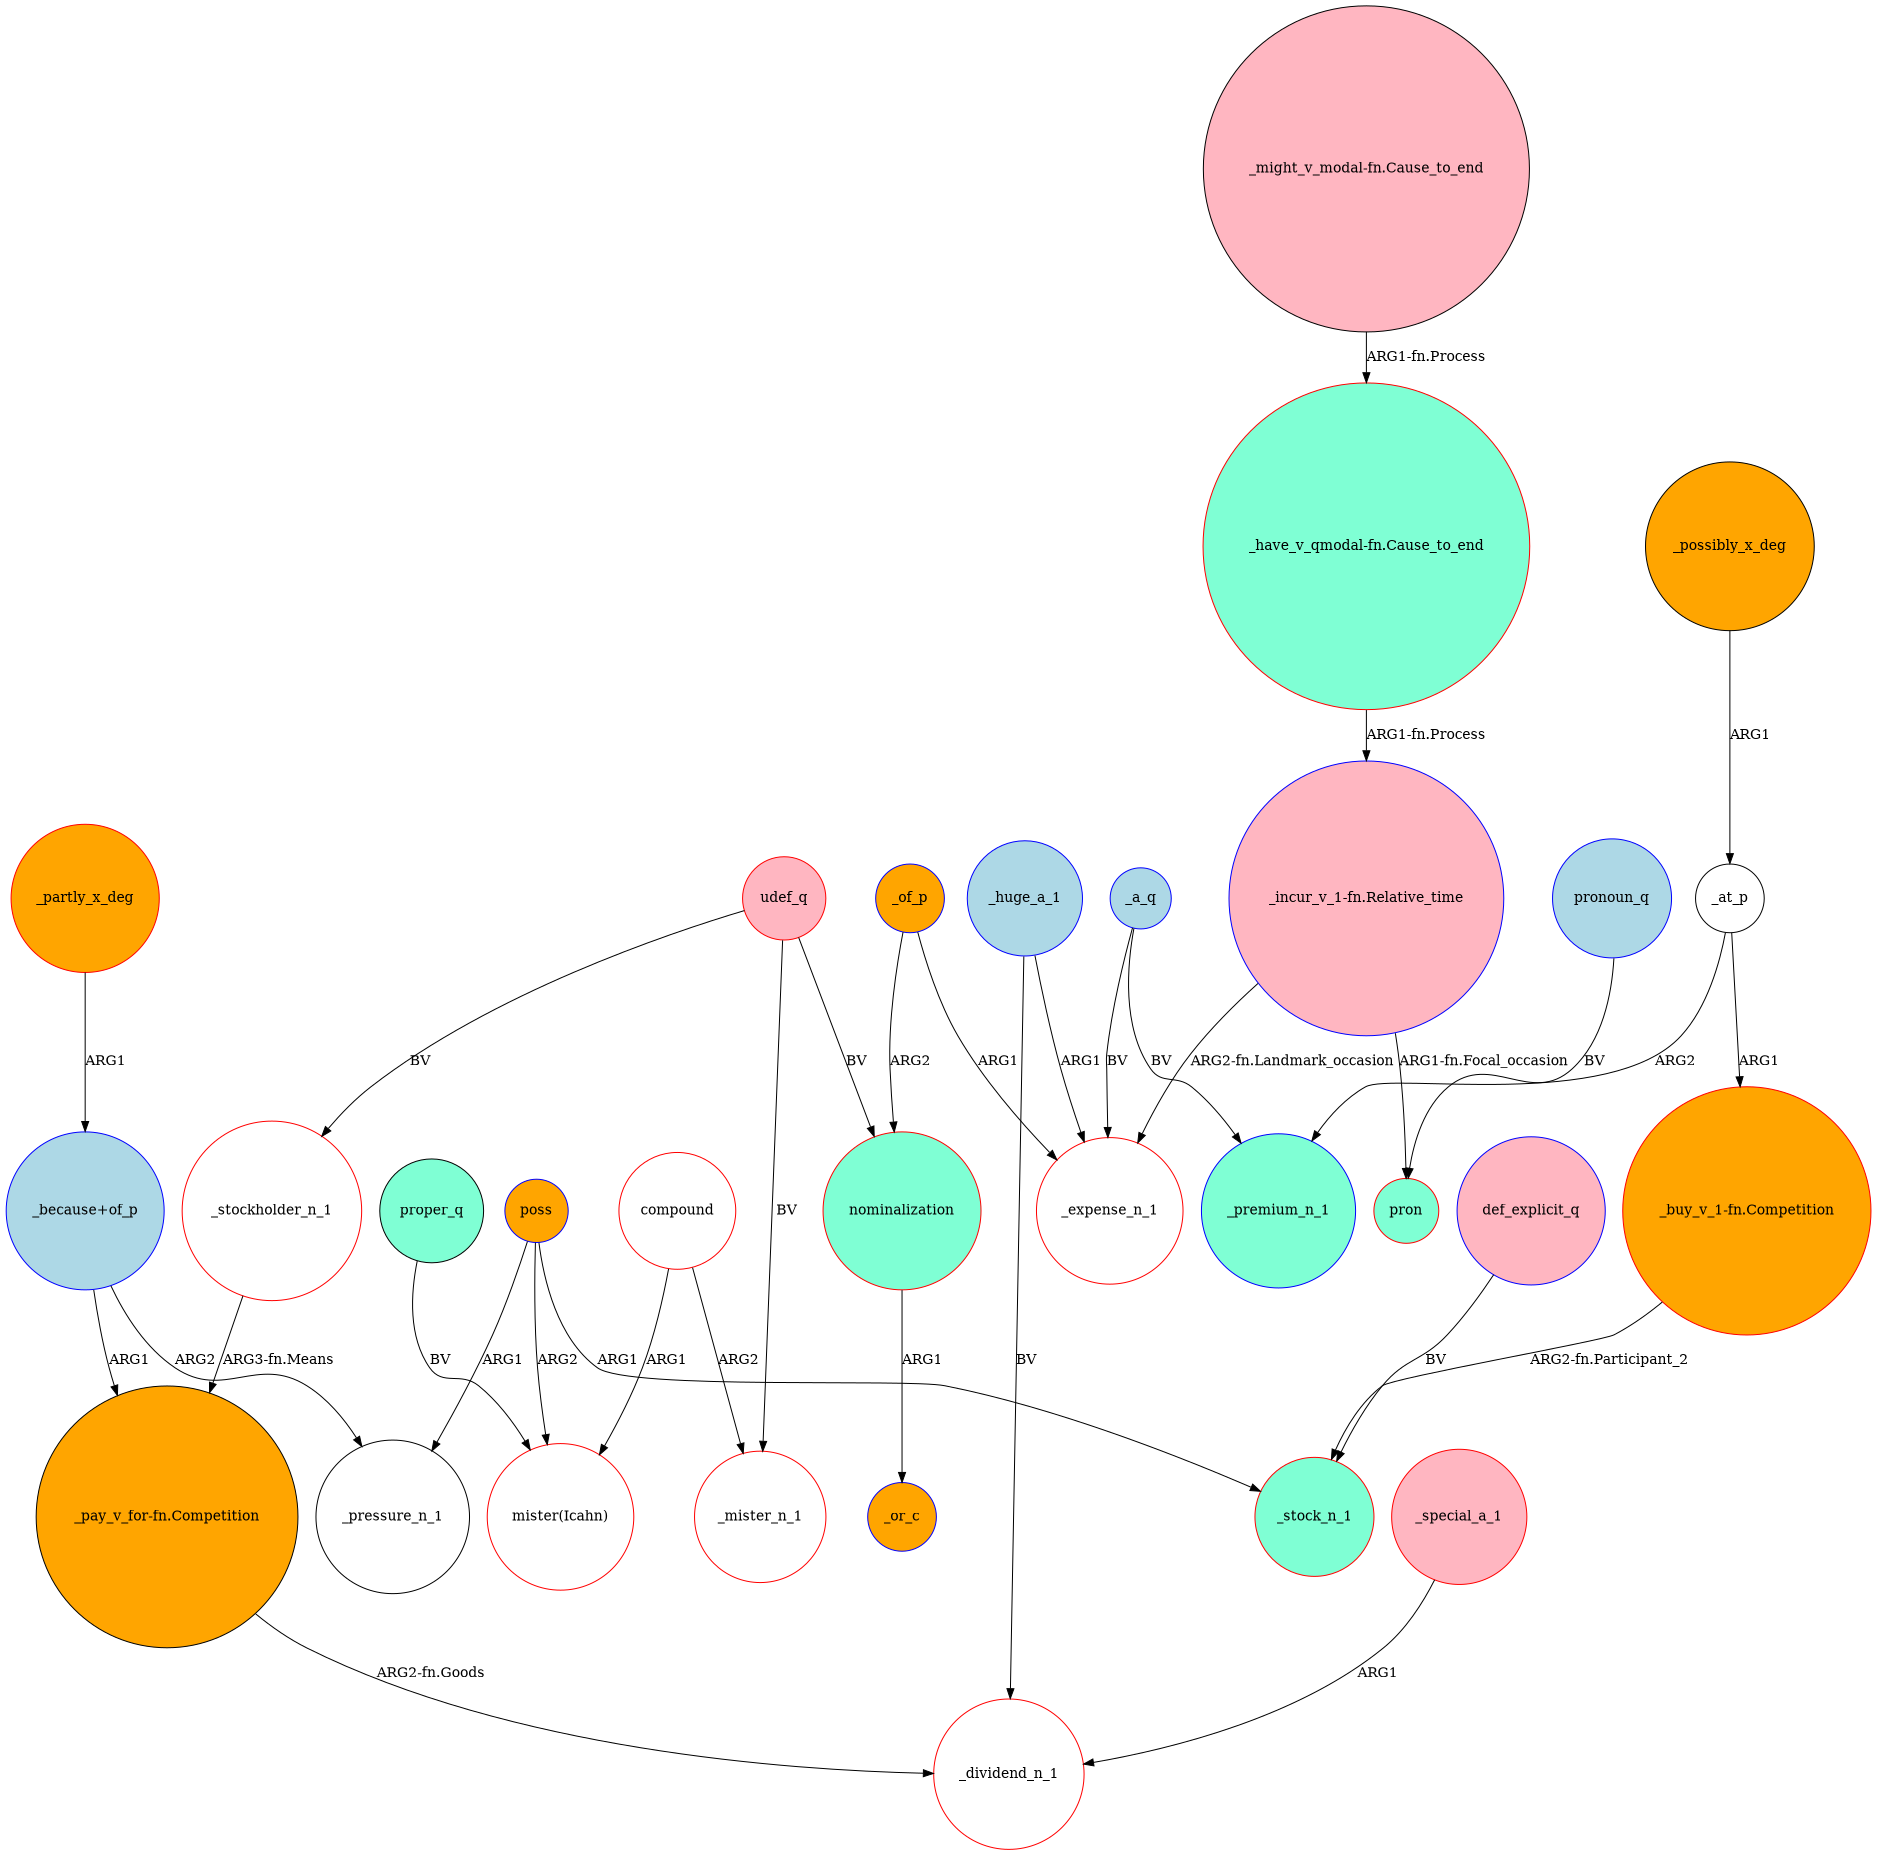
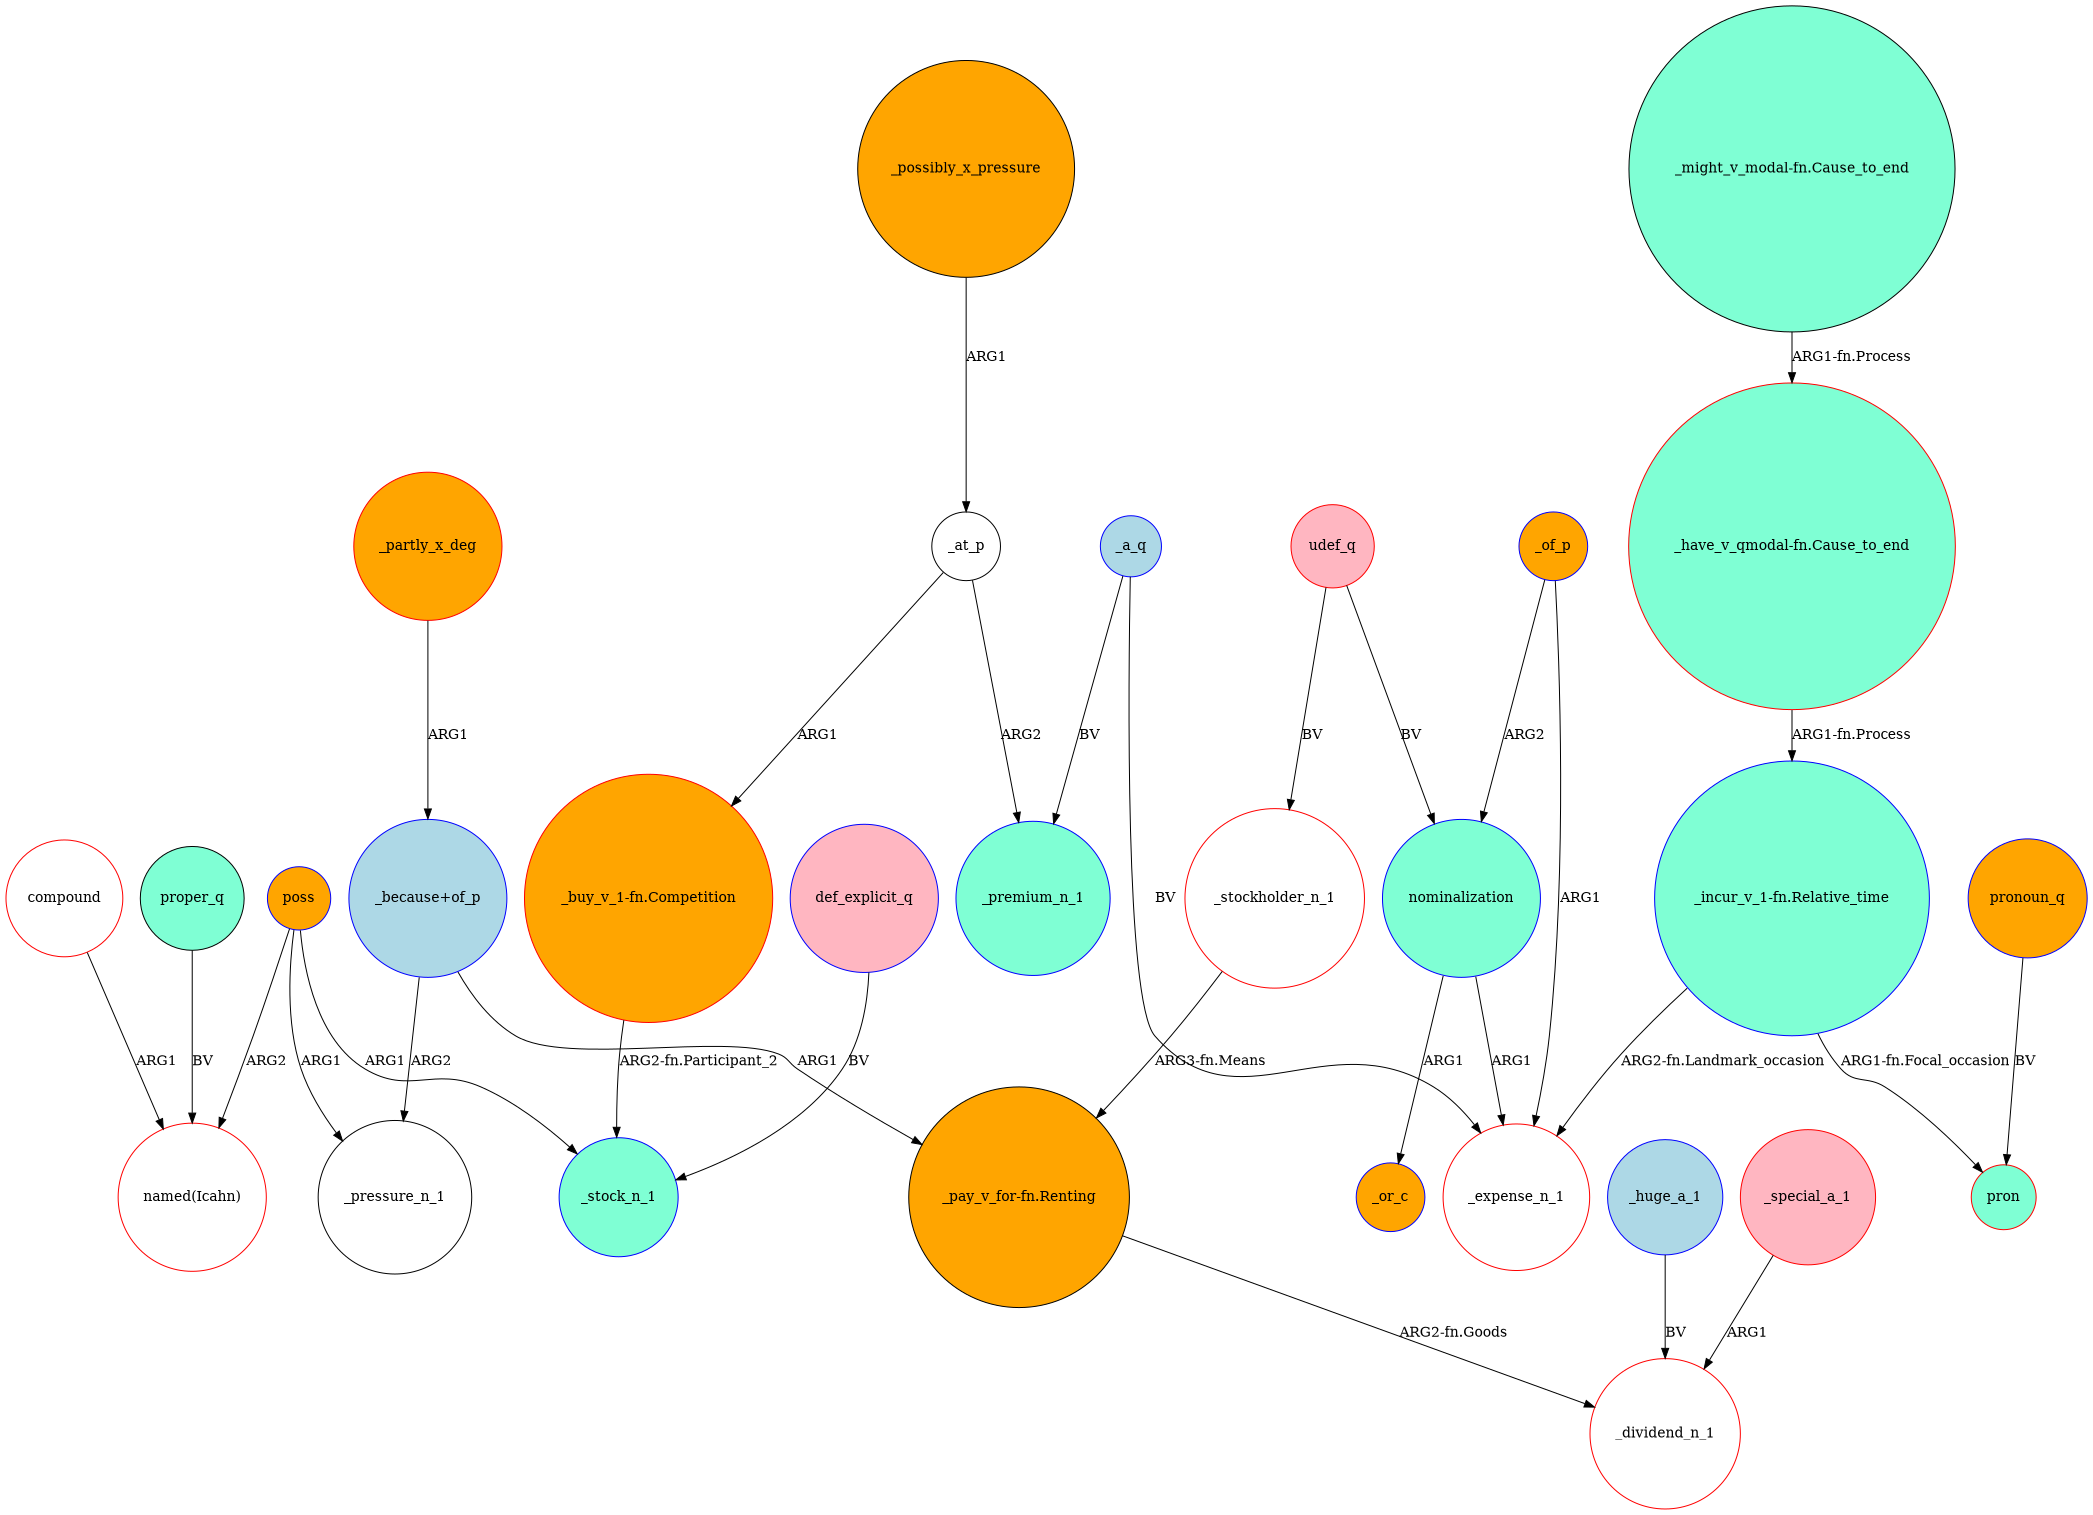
node "_might_v_modal-fn.Cause_to_end": fillcolor lightpink -> aquamarine
node "_possibly_x_deg": label "_possibly_x_deg" -> "_possibly_x_pressure"
node "_incur_v_1-fn.Relative_time": fillcolor lightpink -> aquamarine
node "pronoun_q": fillcolor lightblue -> orange
edge "_huge_a_1" -> "_expense_n_1": now "nominalization" -> "_expense_n_1"
node "nominalization": color red -> blue
node "_pay_v_for-fn.Competition": label "_pay_v_for-fn.Competition" -> "_pay_v_for-fn.Renting"
node "mister(Icahn)": label "mister(Icahn)" -> "named(Icahn)"
node "_mister_n_1": removed
node "_stock_n_1": color red -> blue
